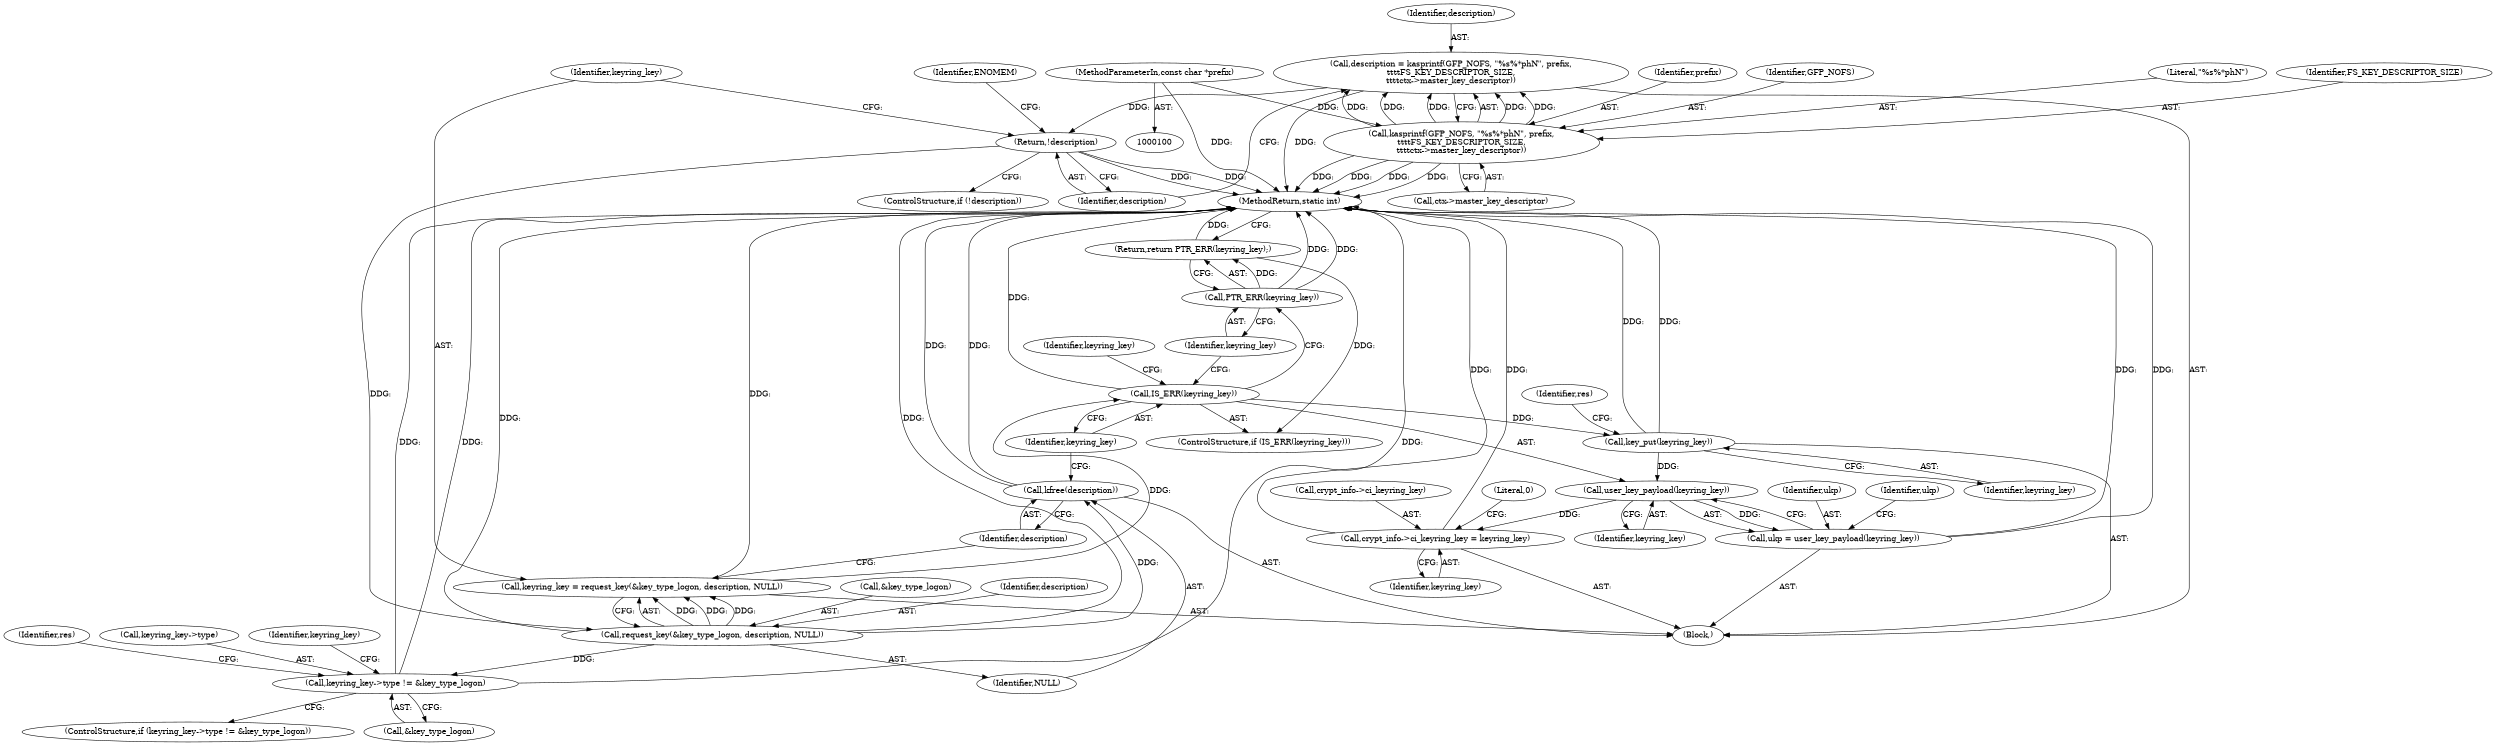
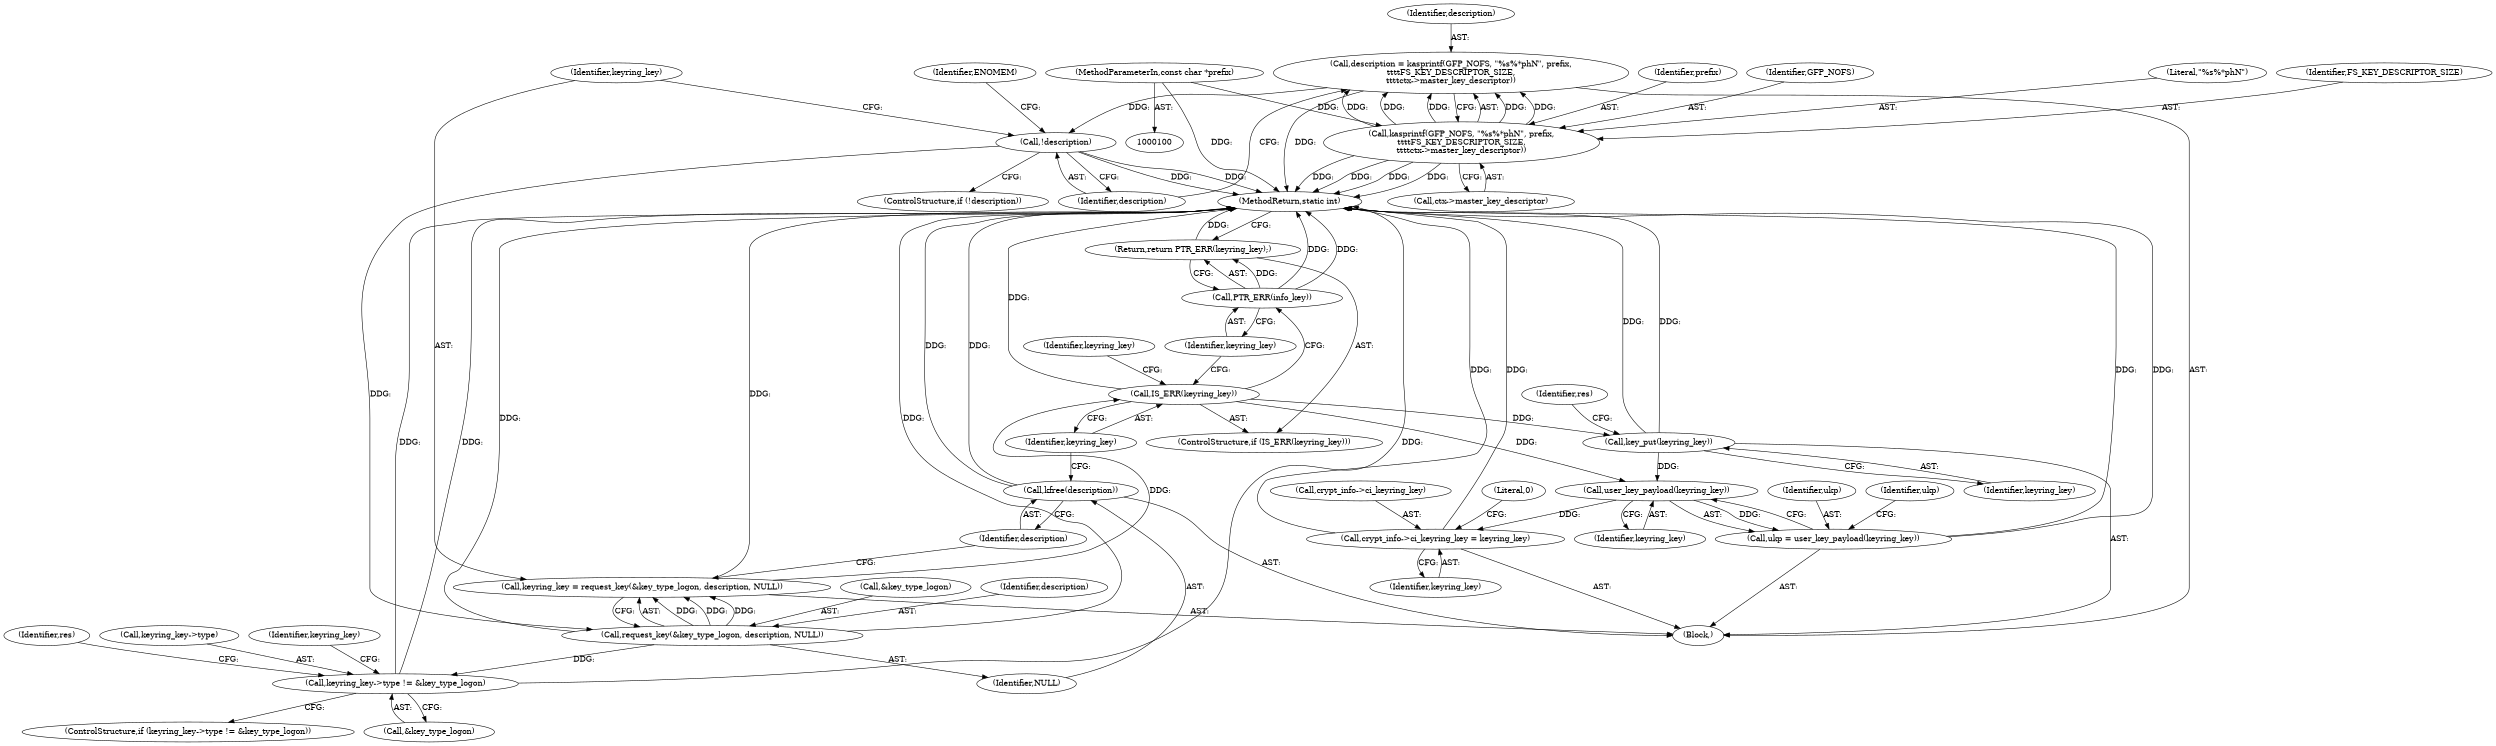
node "(Return,!description)": label "(Return,!description)" -> "(Call,!description)"
node "(Call,PTR_ERR(keyring_key))": label "(Call,PTR_ERR(keyring_key))" -> "(Call,PTR_ERR(info_key))"
edge "(Return,return PTR_ERR(keyring_key);)" -> "(ControlStructure,if (IS_ERR(keyring_key)))": label "DDG: " -> "AST: "
edge "(Call,IS_ERR(keyring_key))" -> "(Call,user_key_payload(keyring_key))": label "AST: " -> "DDG: "
edge "(Call,request_key(&key_type_logon, description, NULL))" -> "(Call,kfree(description))": removed, label "DDG:"
